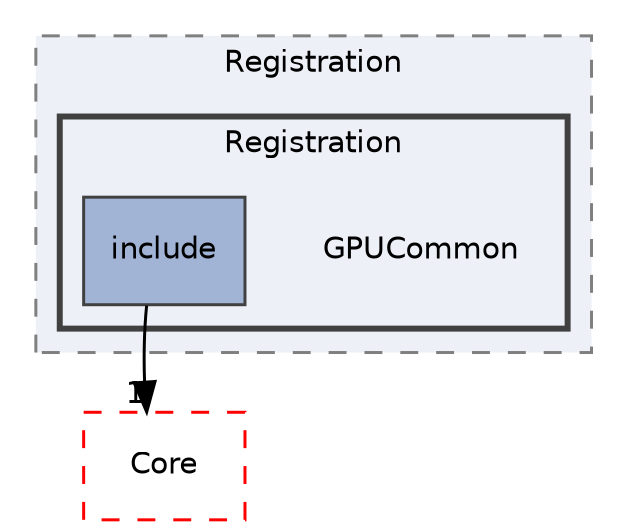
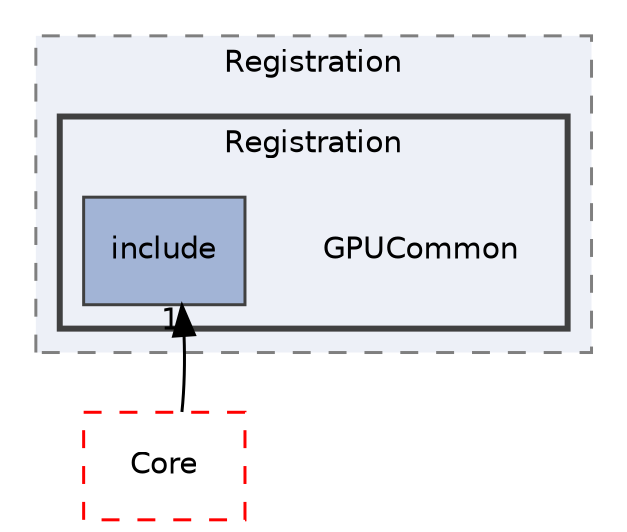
edge "include" -> "Core": reversed
